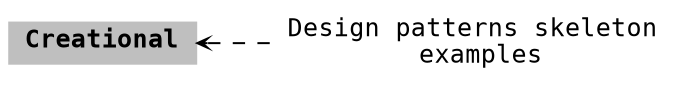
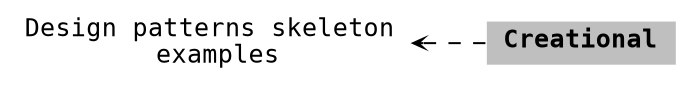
edge "Design patterns skeleton examples" -> "Creational": reversed
